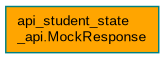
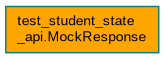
node "api_student_state _api.MockResponse": label "api_student_state _api.MockResponse" -> "test_student_state _api.MockResponse"
